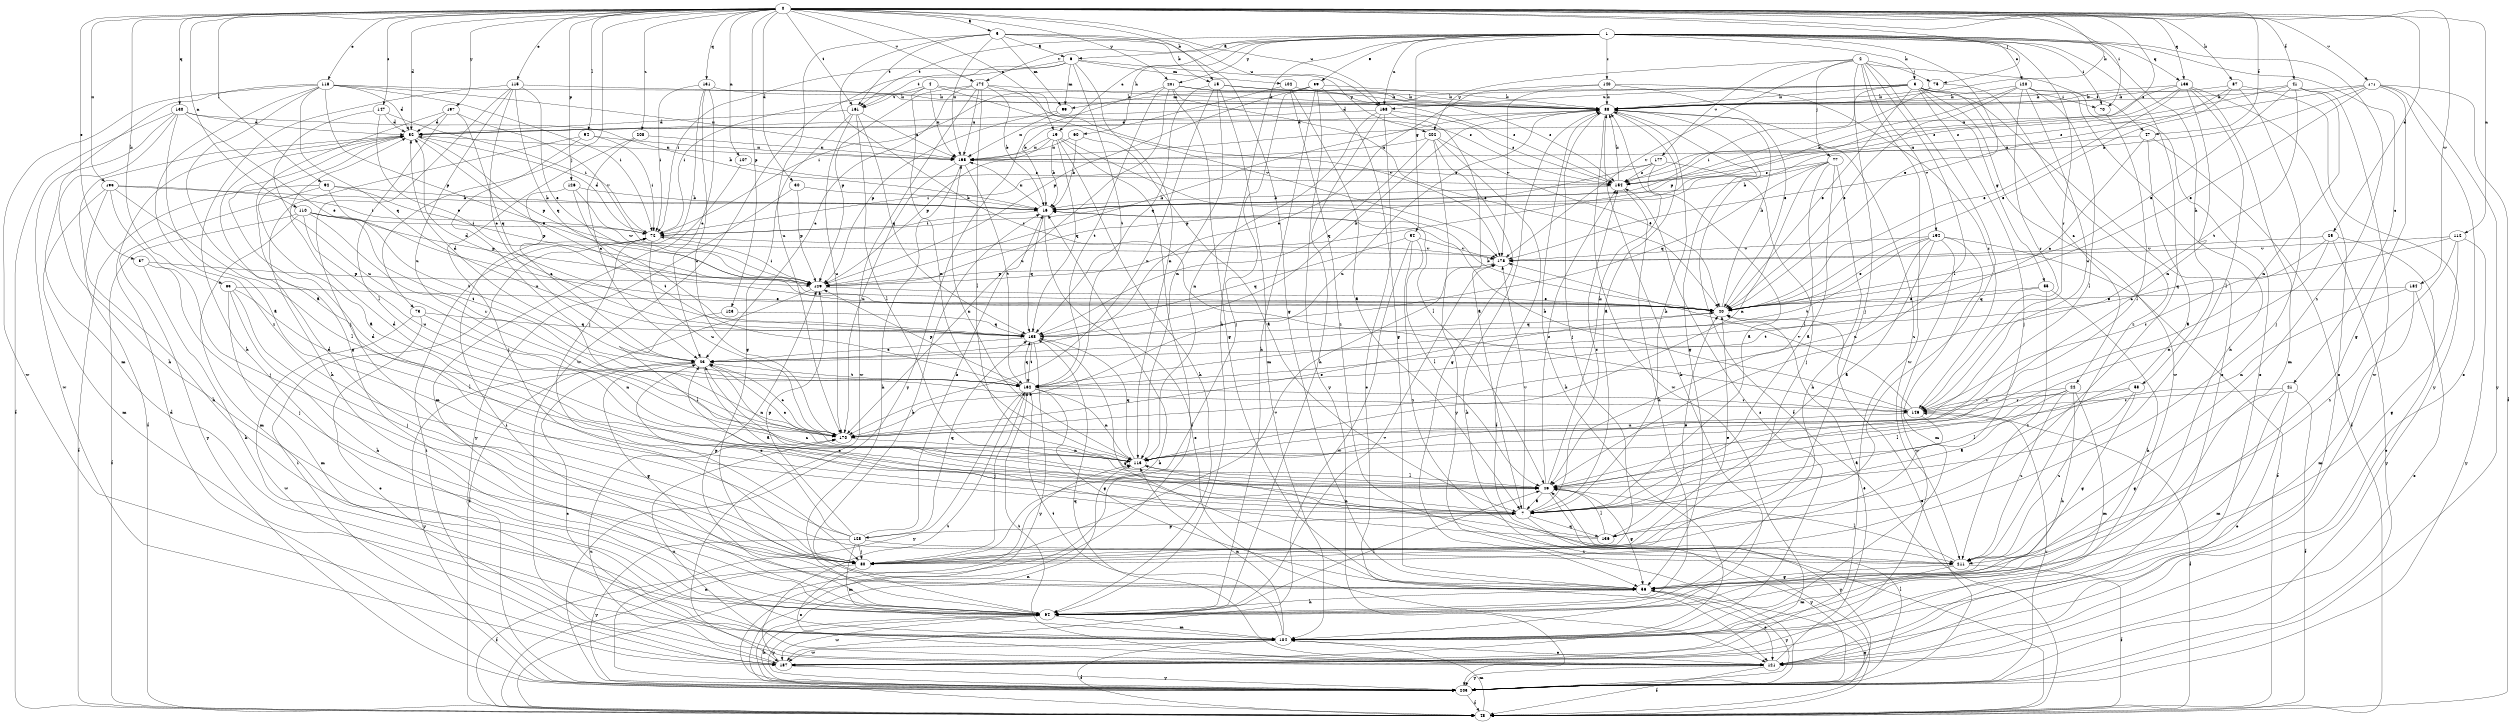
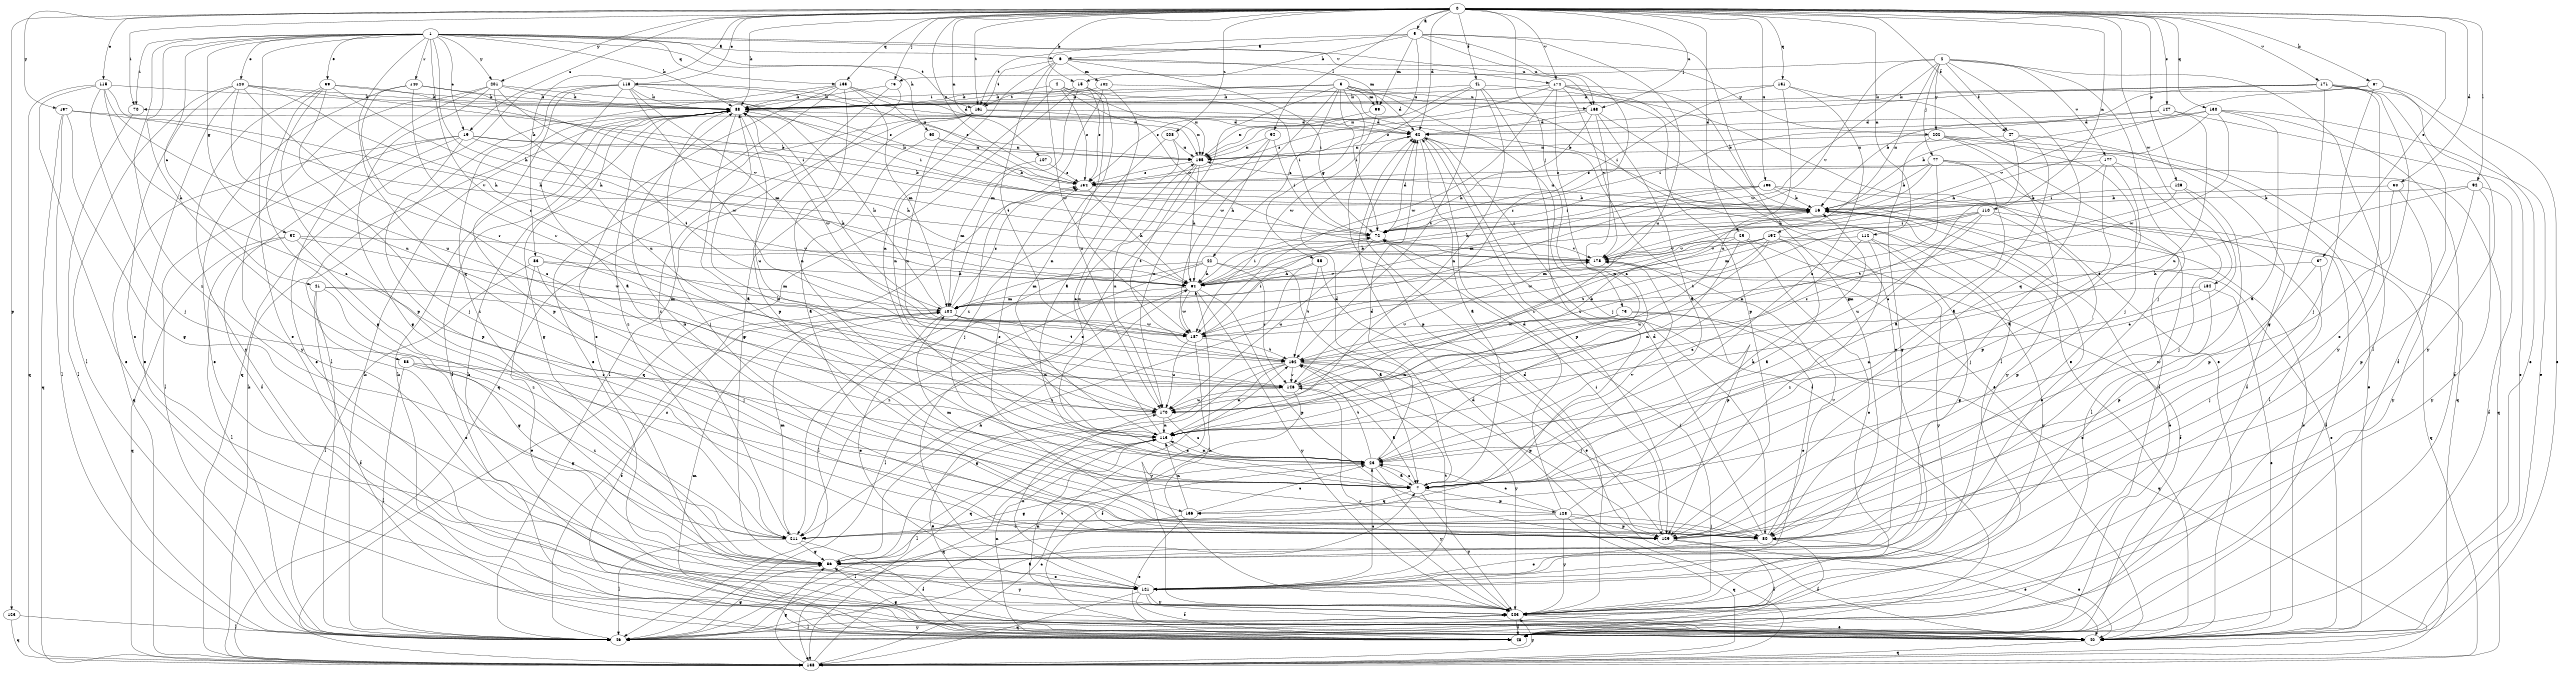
edge "1" -> "3": now "1" -> "88"
edge "41" -> "211": added, label "z"
edge "64" -> "178": reversed
